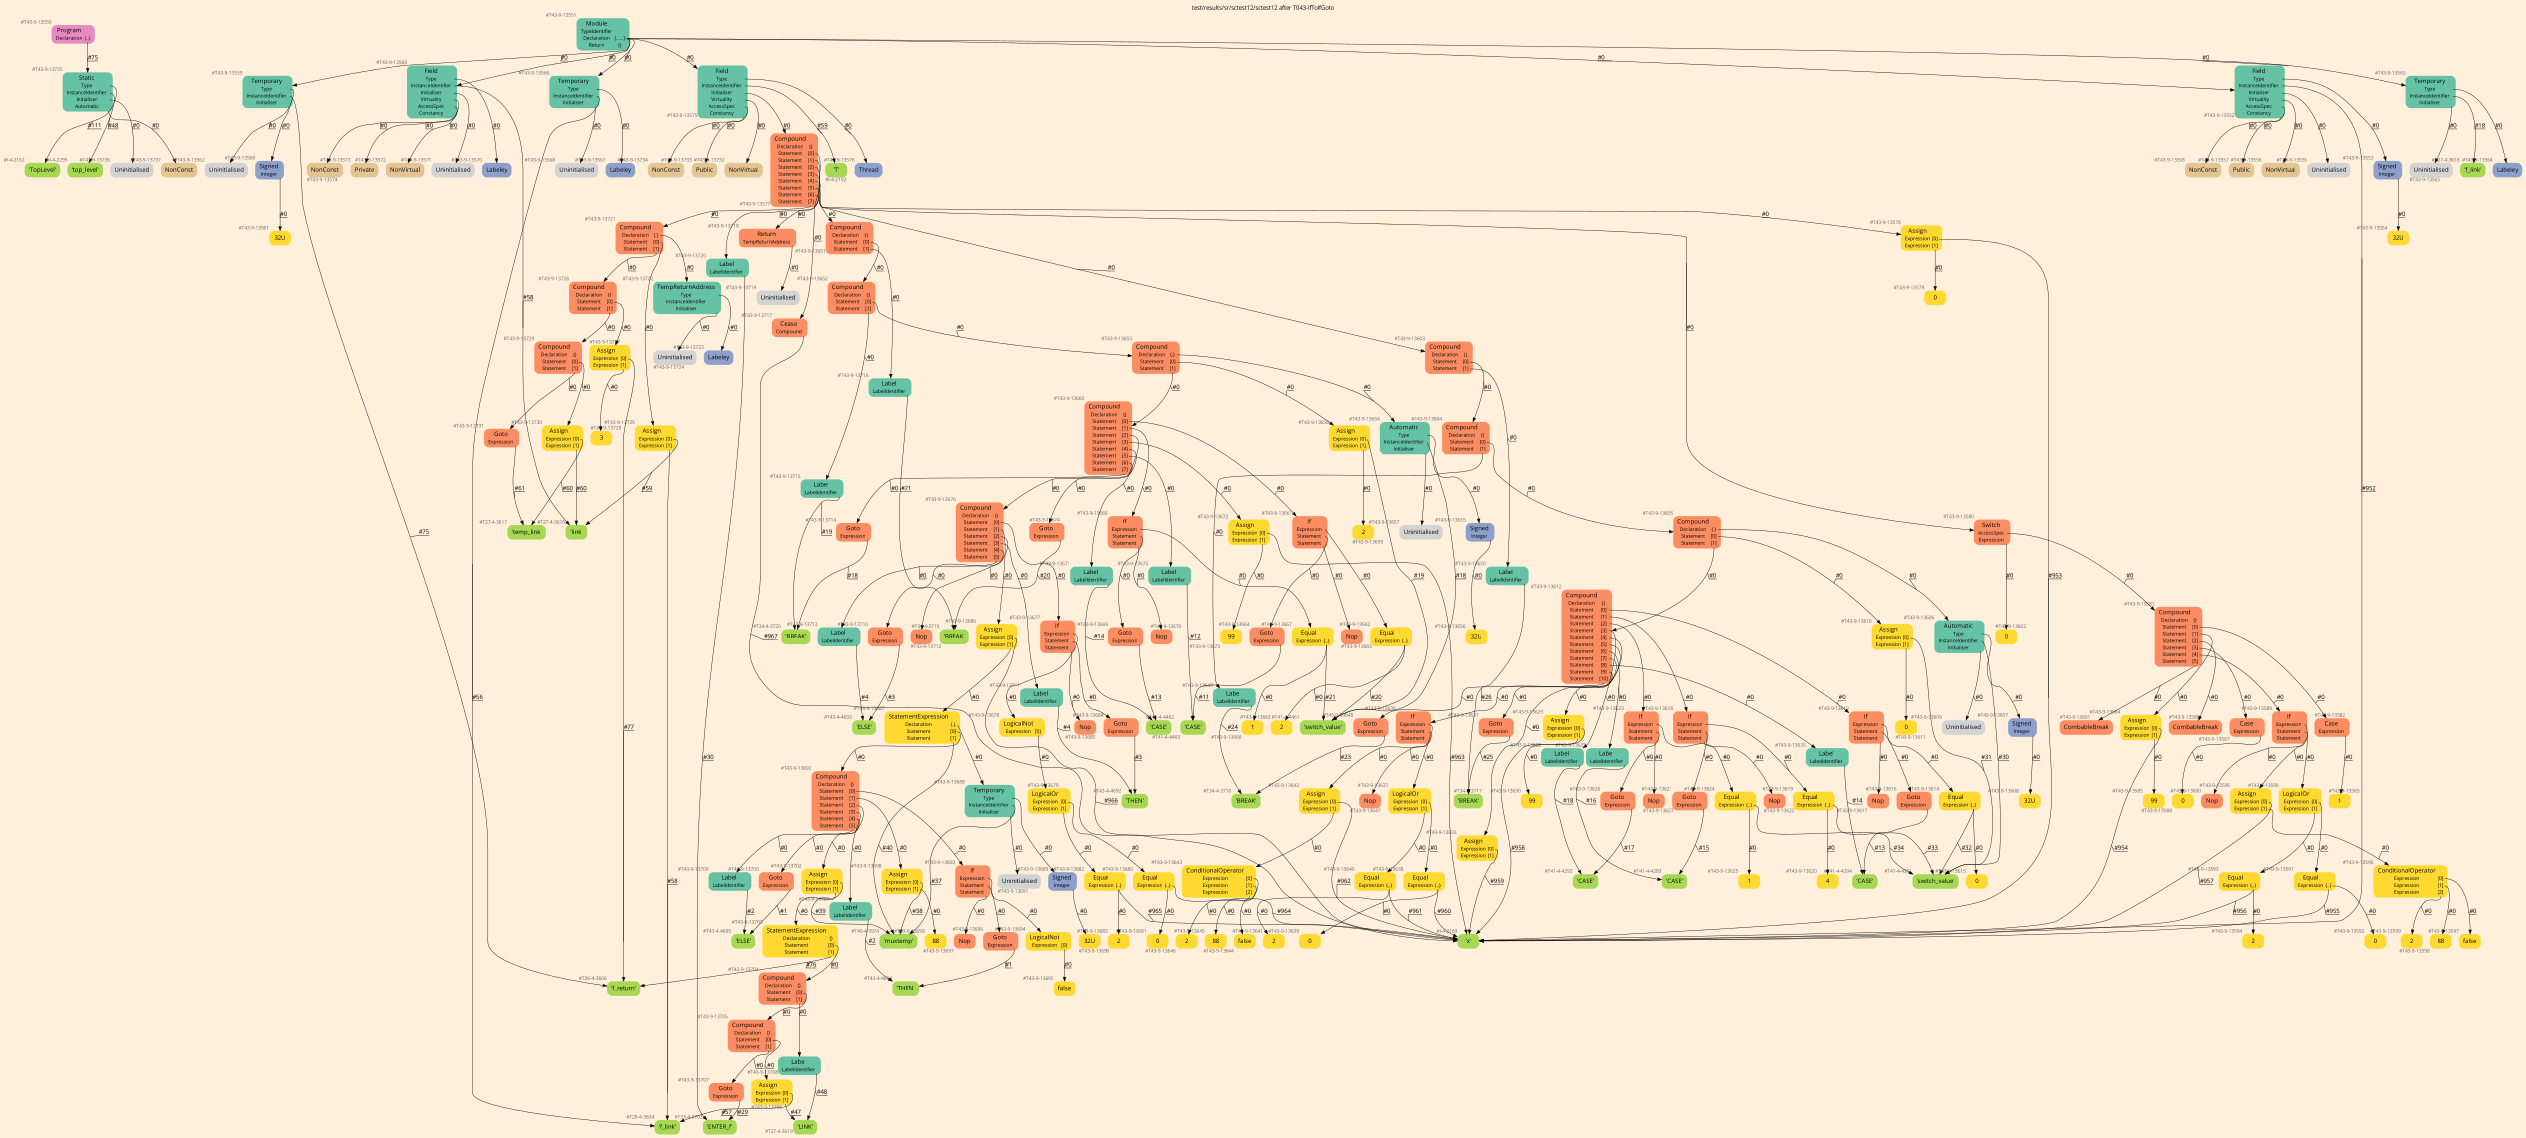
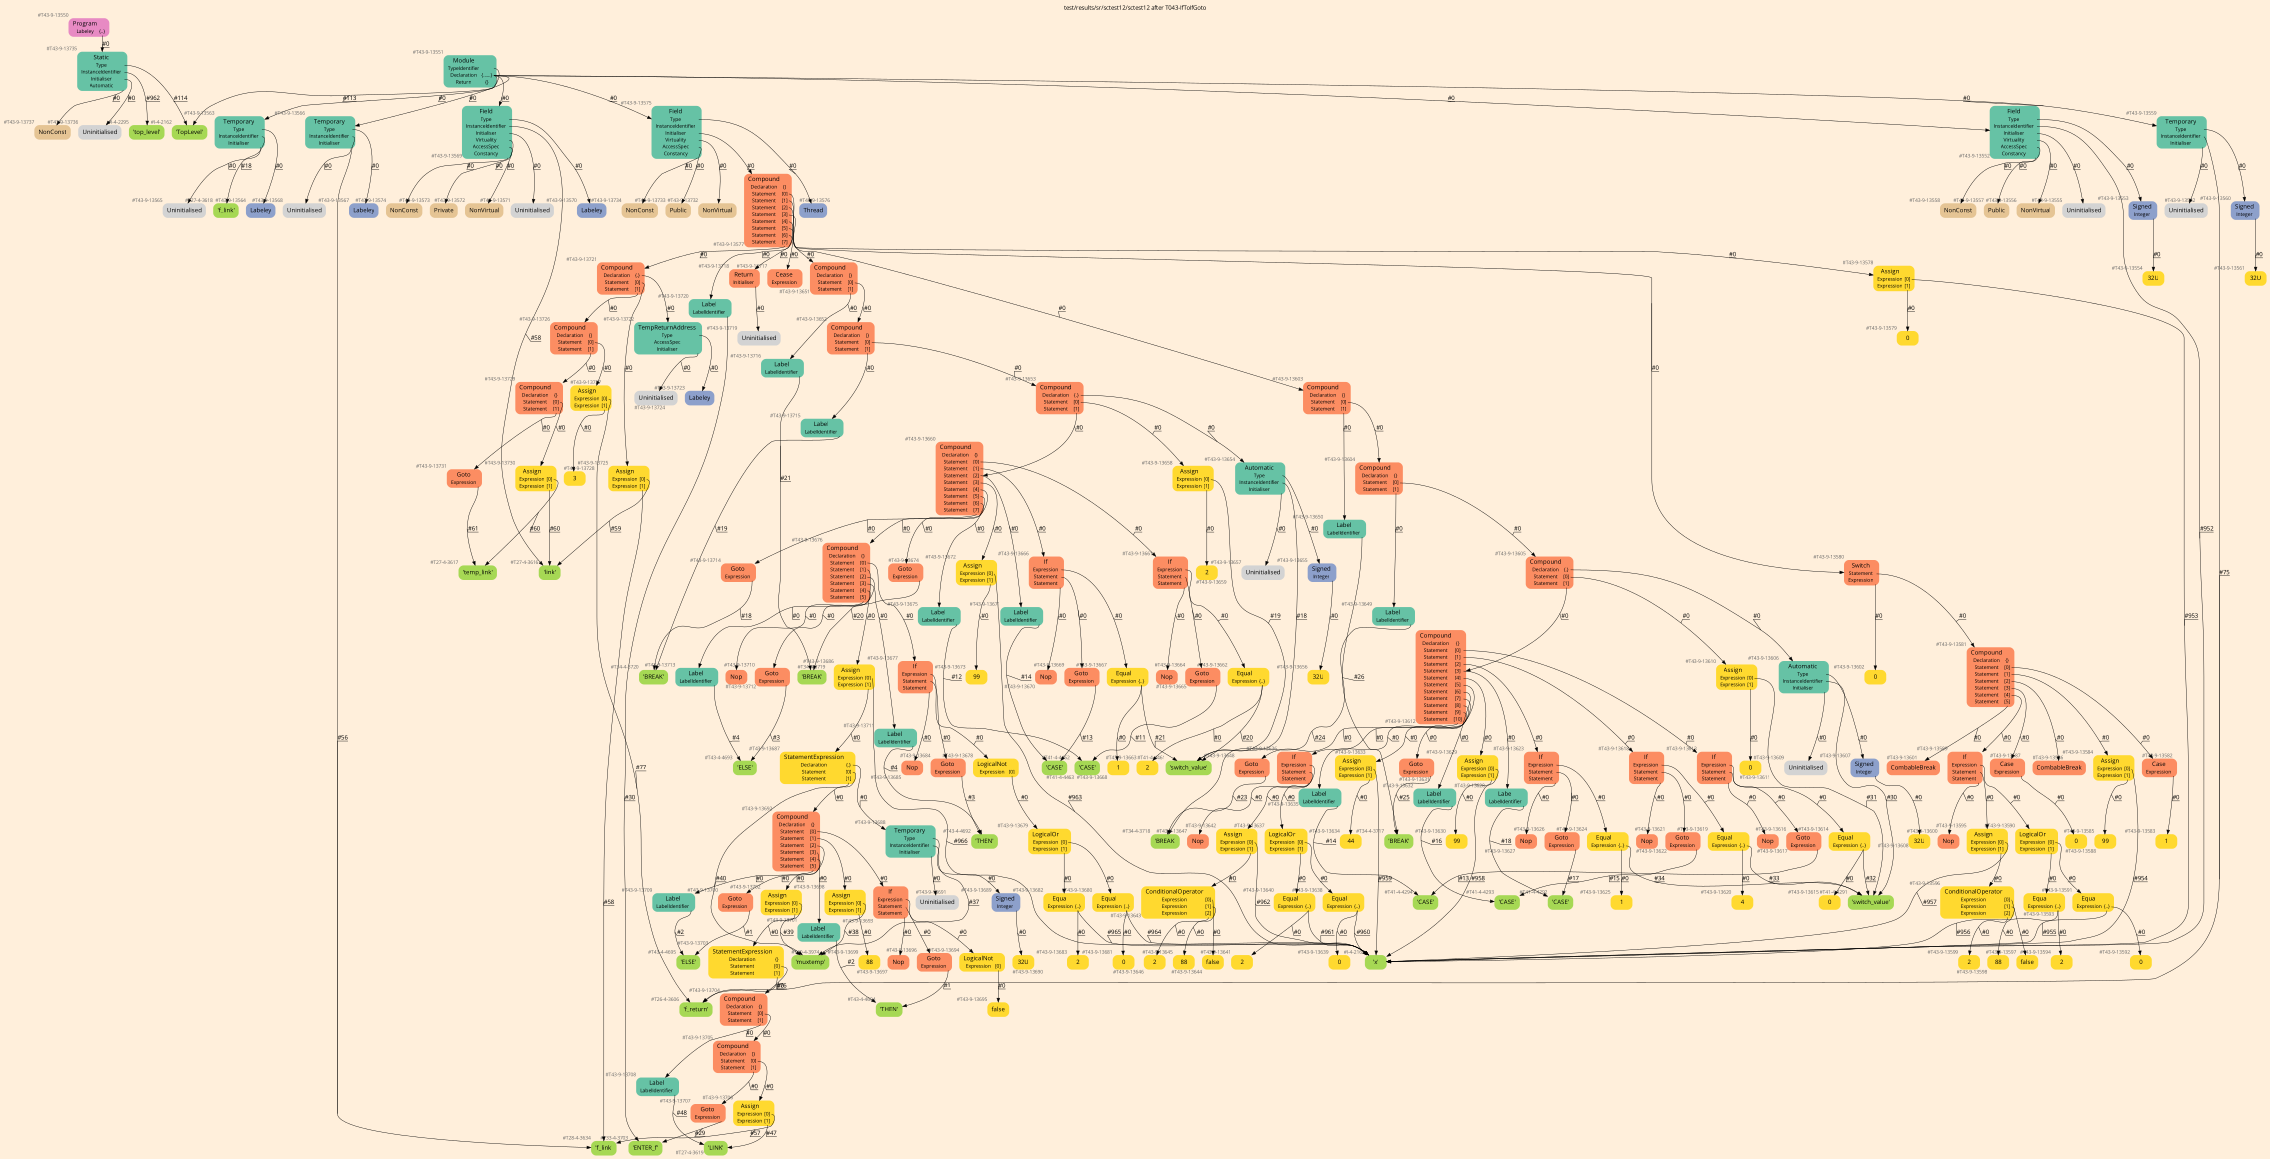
node "Program": text "Declaration" -> "Labeley"
edge "Program" -> "Static": label "#75" -> "#0"
edge "Module" -> "'TopLevel'": added, label "#113"
edge "Static" -> "'TopLevel'": label "#111" -> "#114"
edge "Static" -> "'top_level'": label "#48" -> "#962"
node "'T'": removed
node "Return": text "TempReturnAddress" -> "Initialiser"
node "TempReturnAddress": text "InstanceIdentifier" -> "AccessSpec"
node "Cease": text "Compound" -> "Expression"
node "Switch": text "AccessSpec" -> "Statement"
edge "Cease" -> "'x'": removed, label "#967"
node "44": added
